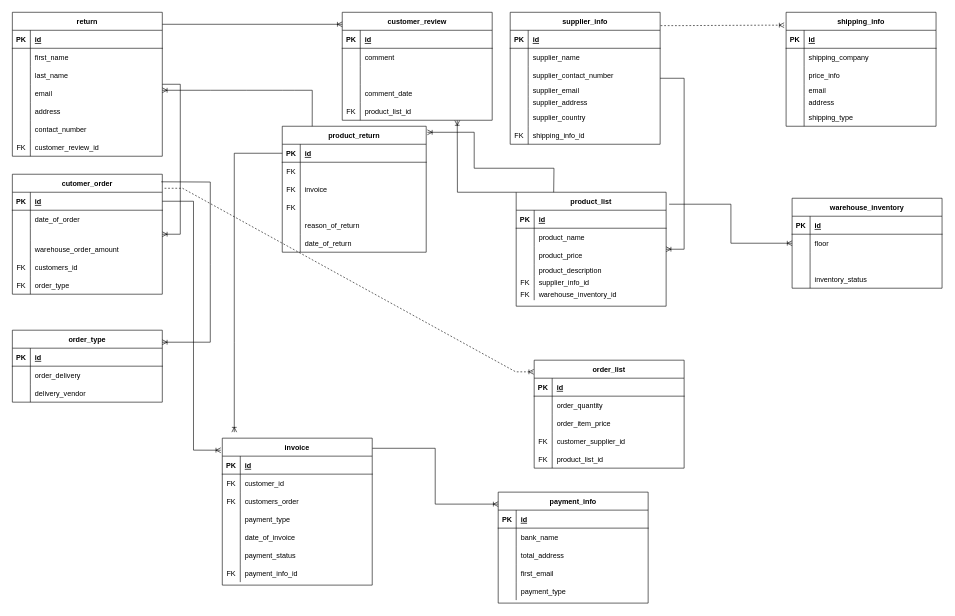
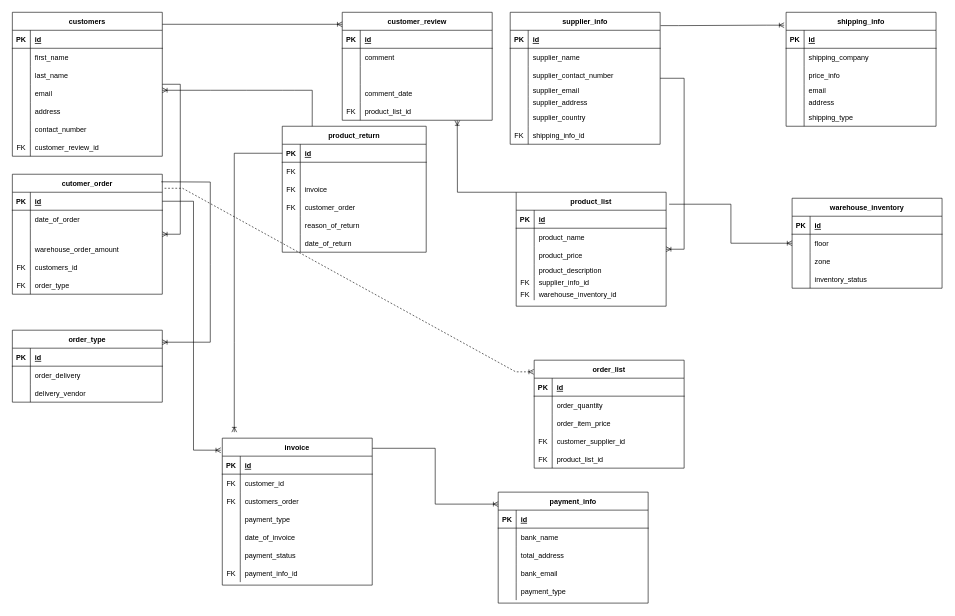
node "return": label "return" -> "customers"
edge "supplier_info" -> "shipping_info": style dashed -> solid
edge "product_list" -> "product_return": removed
node "customer_order": added
node "zone": added
node "first_email": label "first_email" -> "bank_email"
